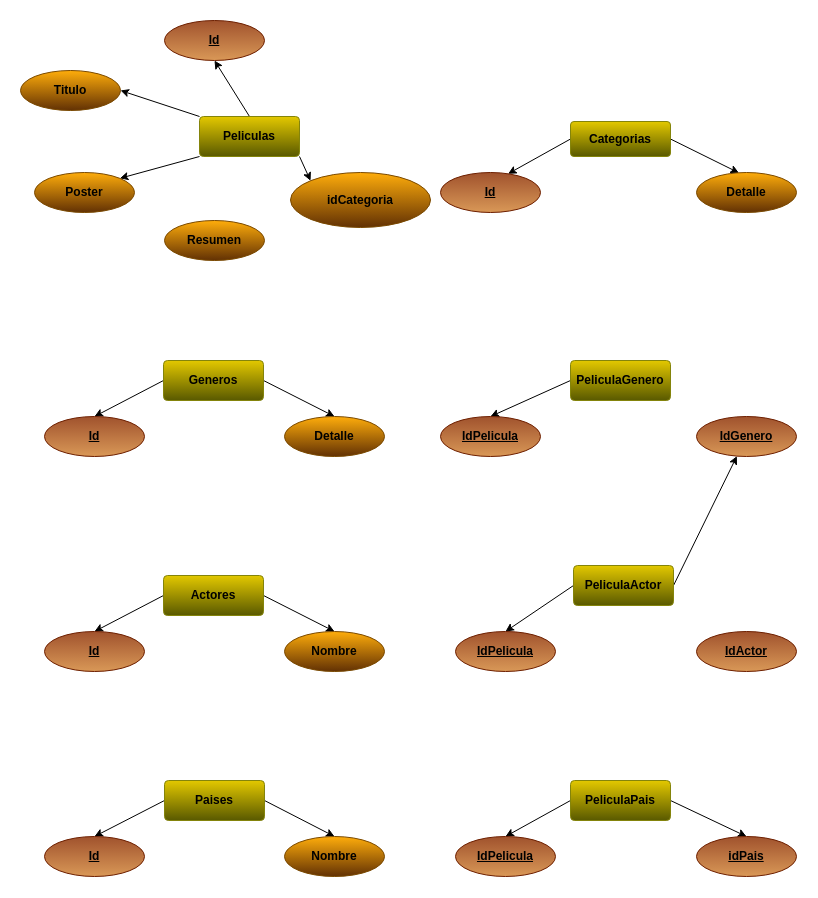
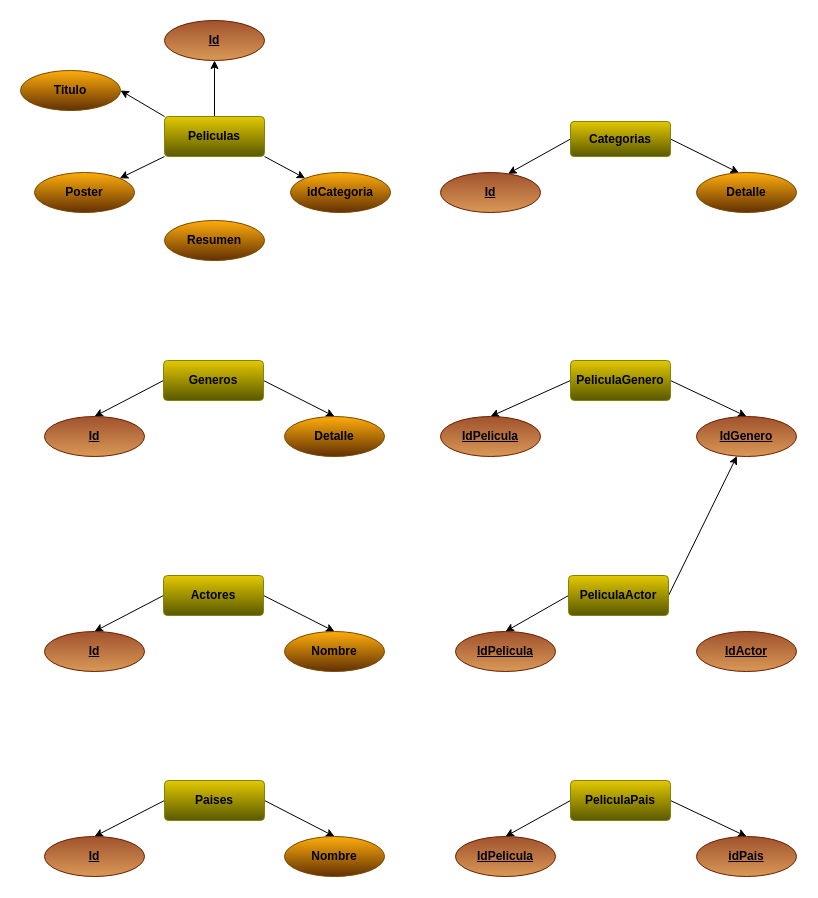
node "Peliculas": moved (250, 137) -> (215, 137)
node "idCategoria": size 140x55 -> 100x40
edge "PeliculaGenero" -> "IdGenero": added
node "PeliculaActor": moved (624, 586) -> (619, 596)
